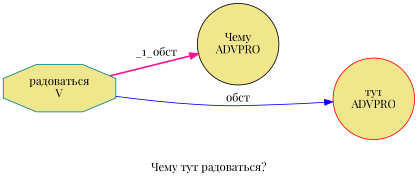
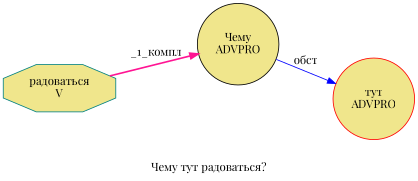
edge "радоваться V" -> "Чему ADVPRO": label "_1_обст" -> "_1_компл"
edge "радоваться V" -> "тут ADVPRO": now "Чему ADVPRO" -> "тут ADVPRO"
